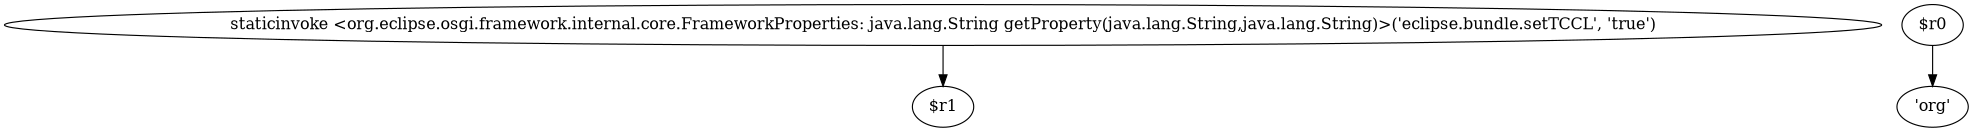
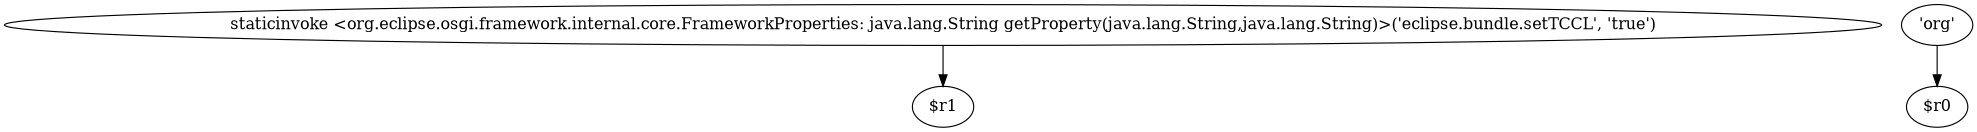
edge "$r0" -> "'org'": reversed
